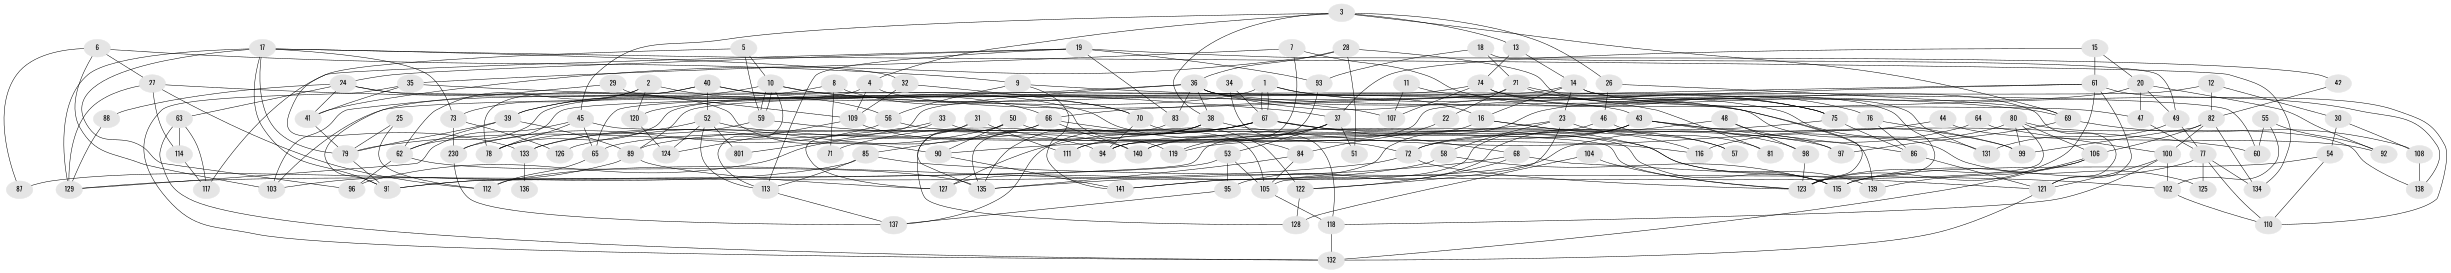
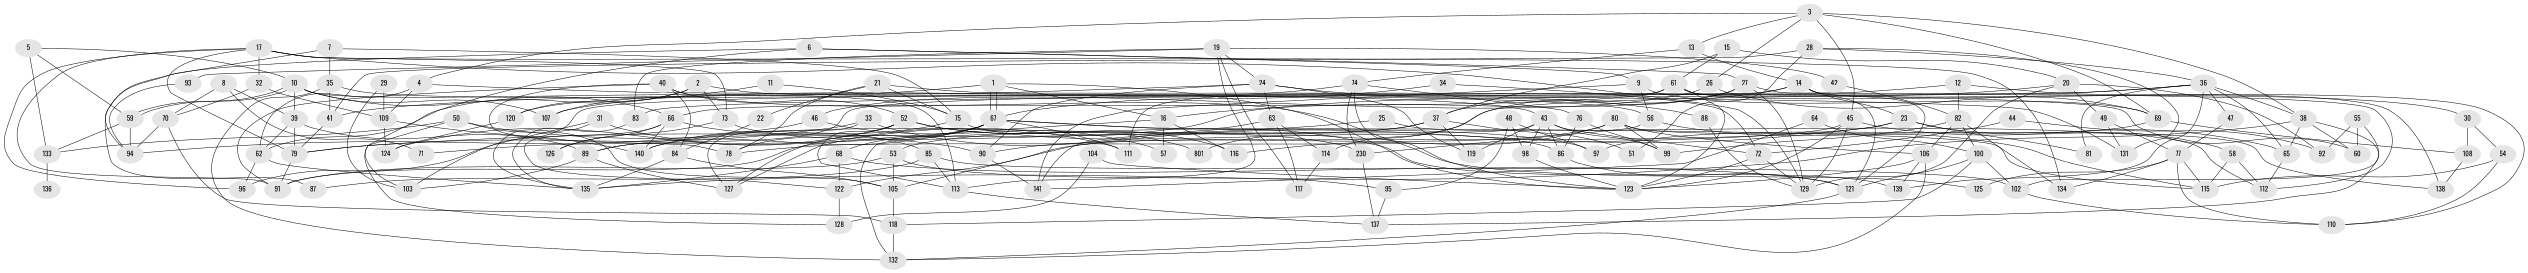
node "18": removed
edge "20" -- "47": now "20" -- "129"
